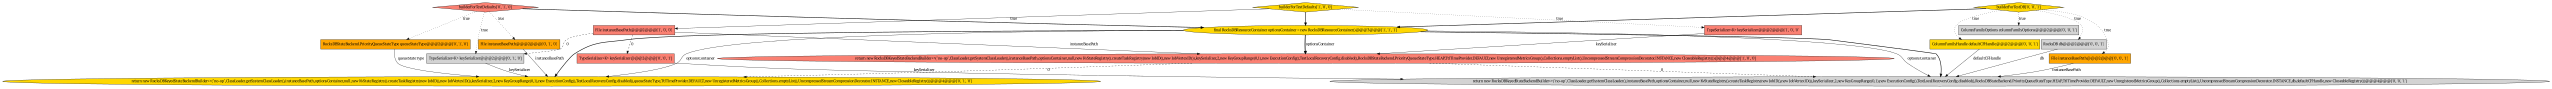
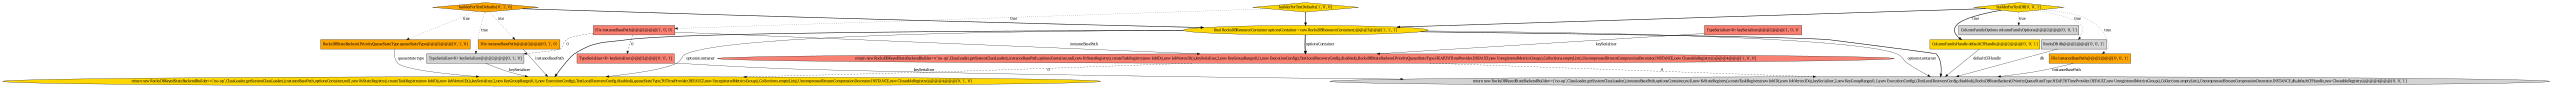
node "builderForTestDefaults['0', '1', '0']": fillcolor salmon -> orange
edge "builderForTestDefaults['1', '0', '0']" -> "TypeSerializer<K> keySerializer@@@2@@@['1', '0', '0']": removed, label "true"
edge "builderForTestDB['0', '0', '1']" -> "ColumnFamilyHandle defaultCFHandle@@@2@@@['0', '0', '1']": style dotted -> bold
edge "builderForTestDefaults['1', '0', '0']" -> "File instanceBasePath@@@2@@@['1', '0', '0']": style solid -> dotted
